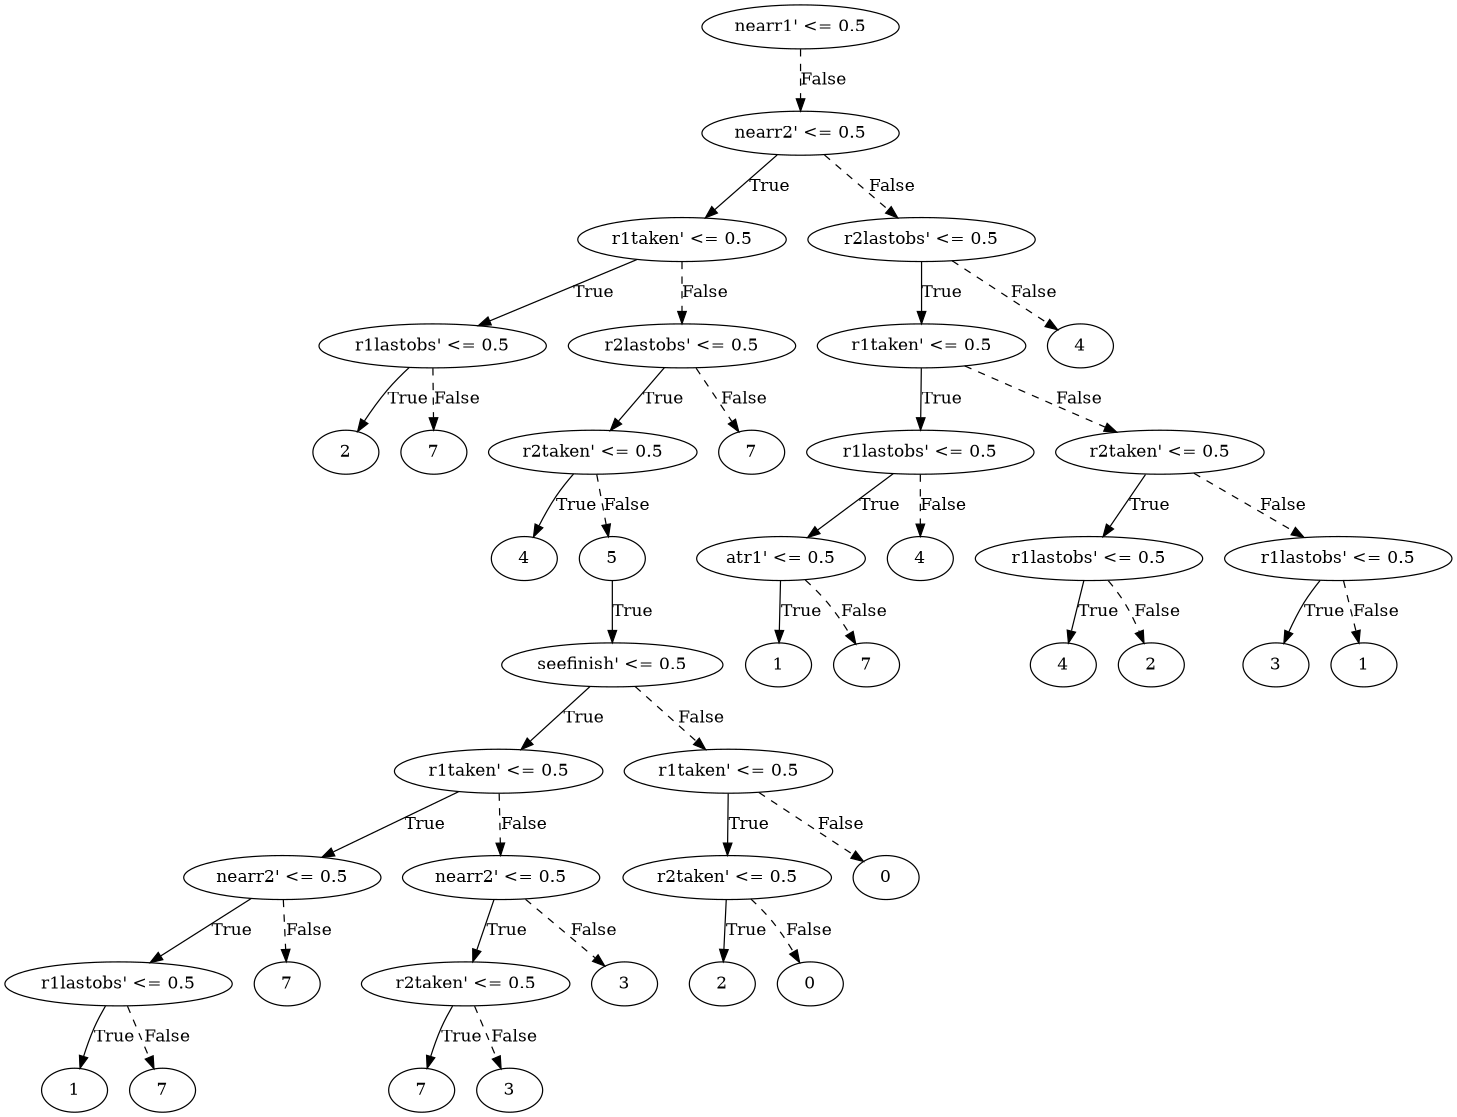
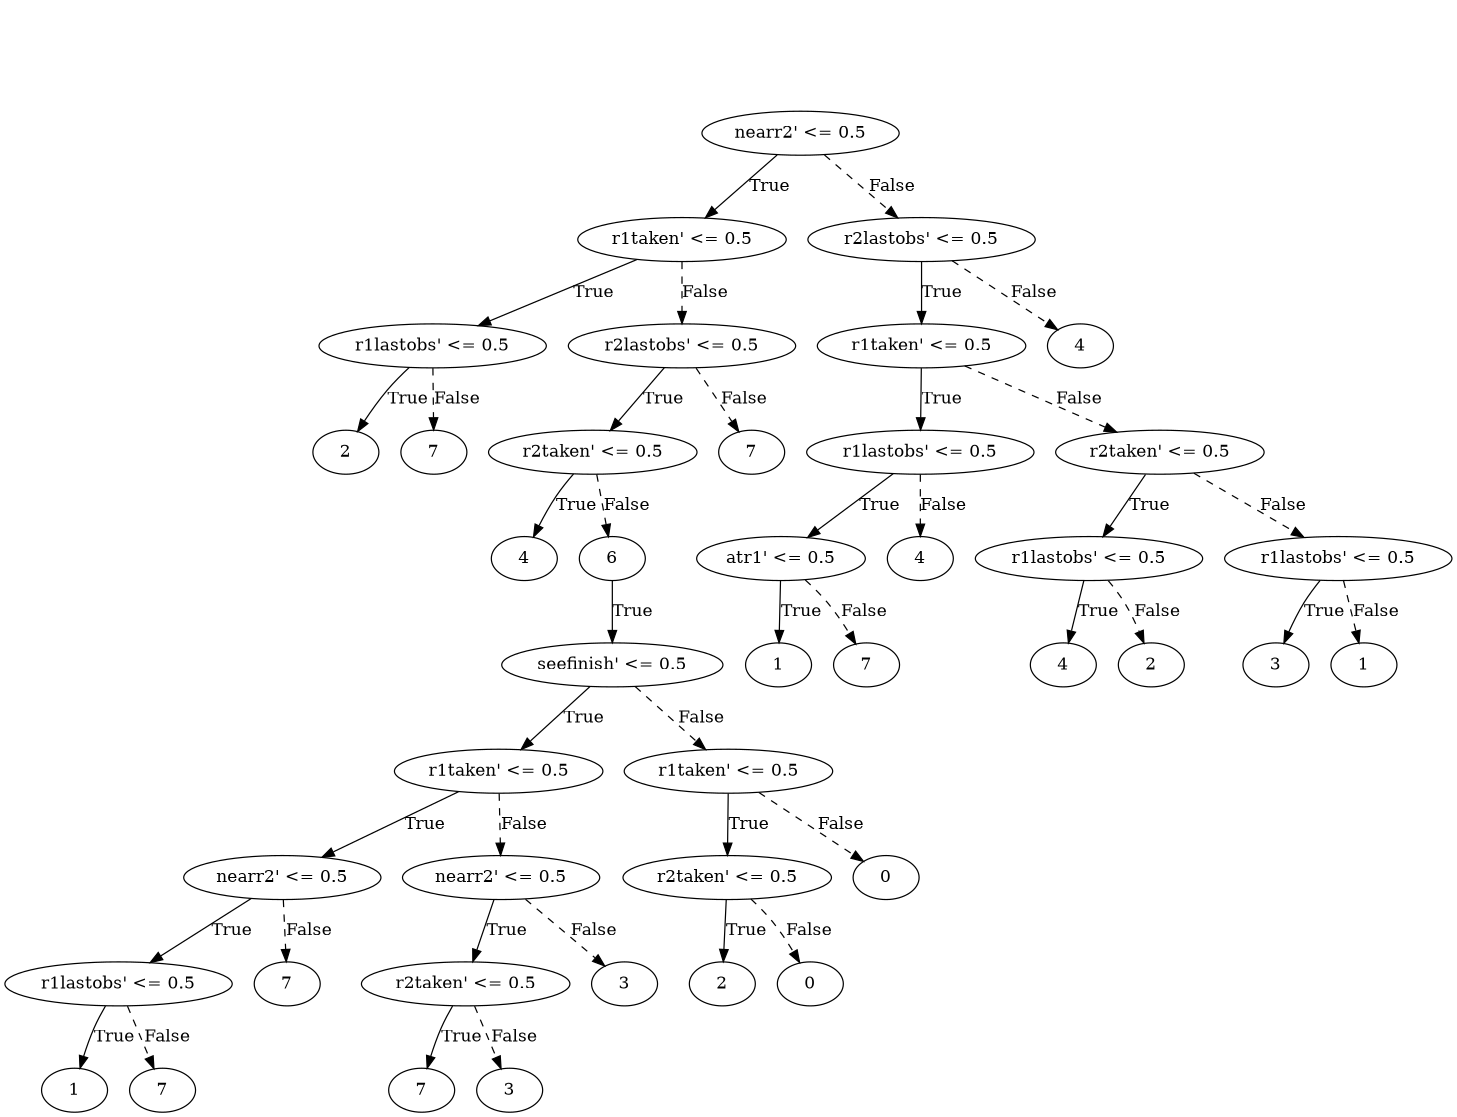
node "nearr1' <= 0.5": removed
node "5": label "5" -> "6"
